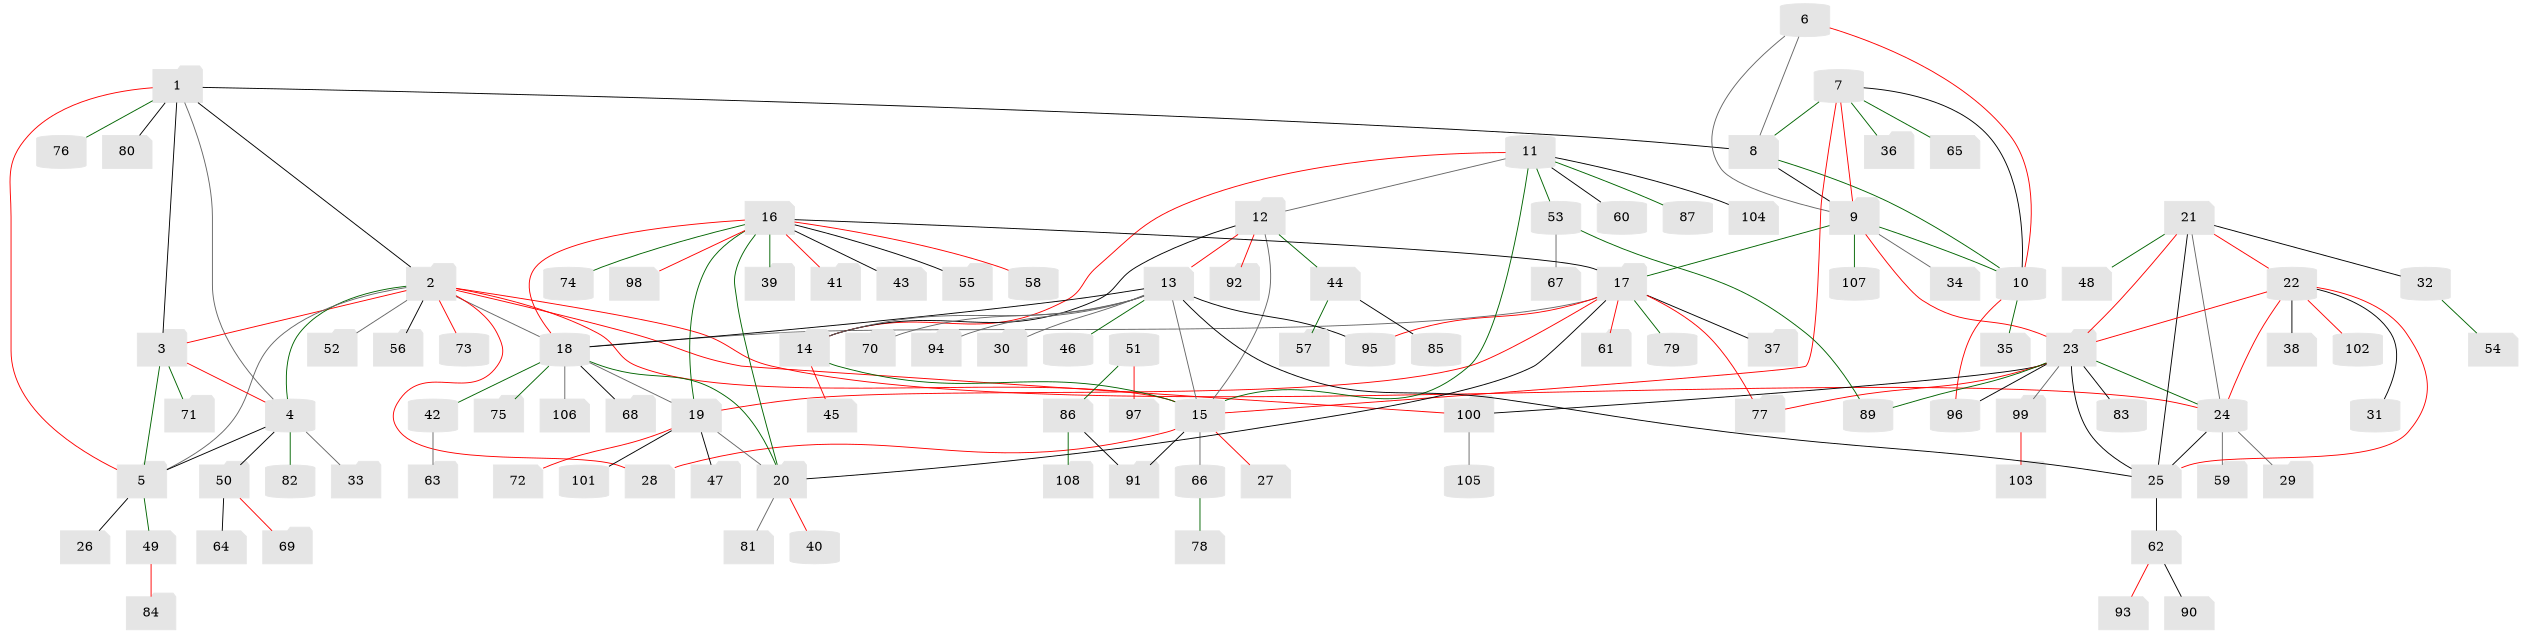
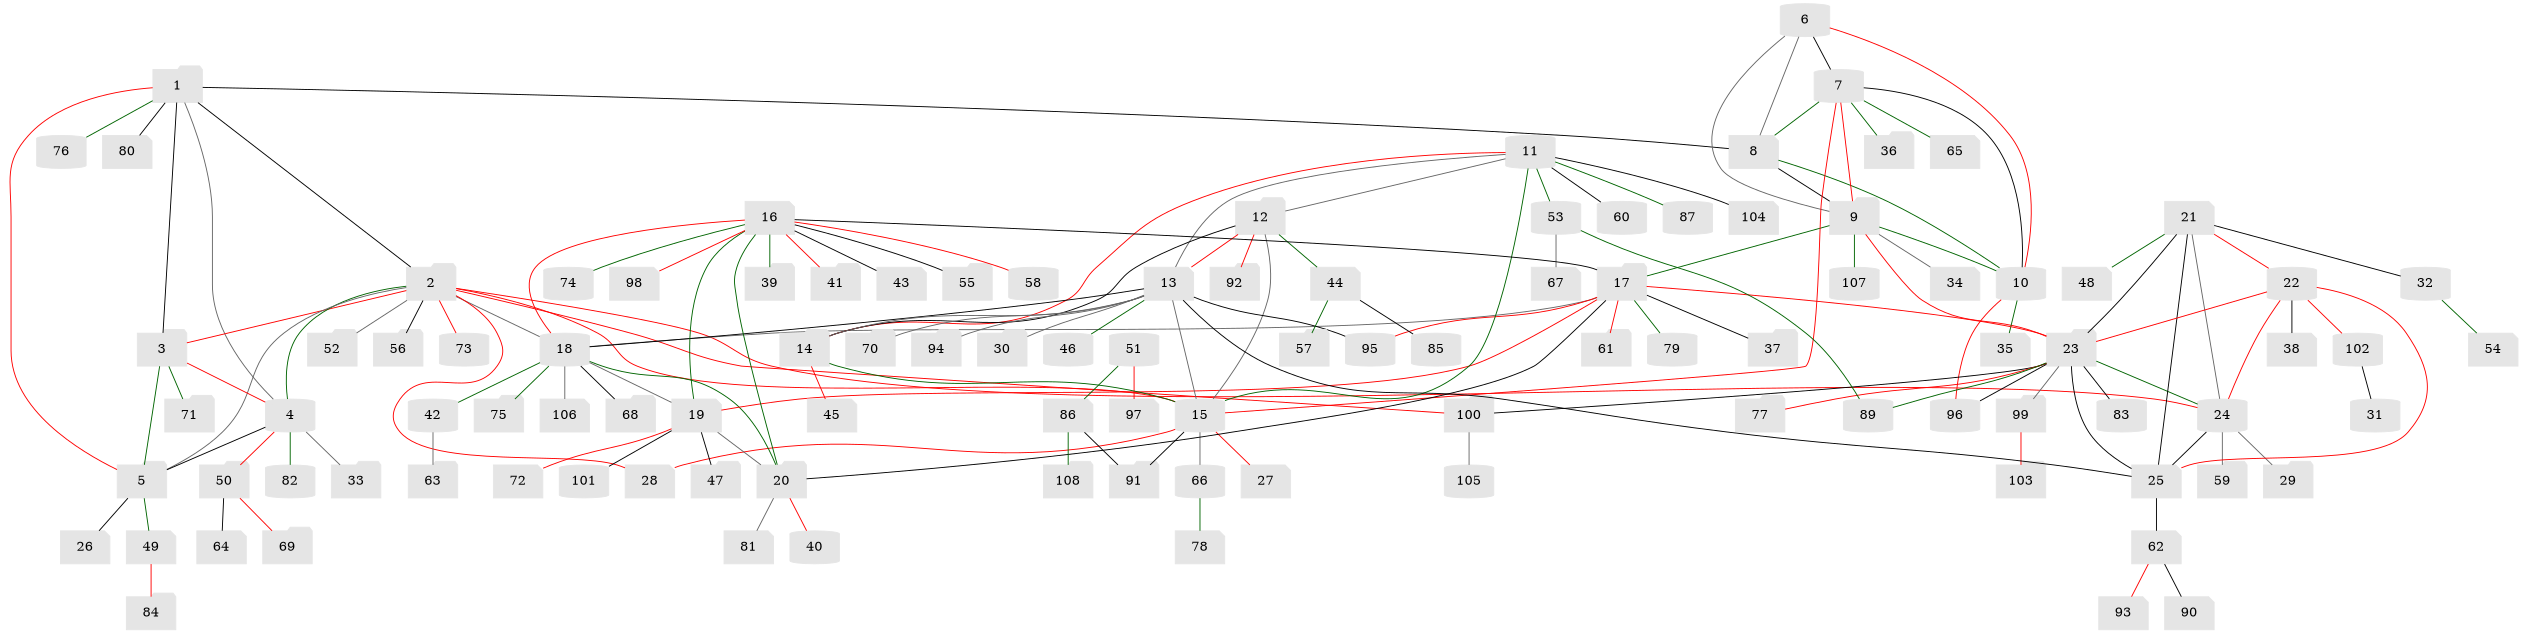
edge "6" -- "7": added
edge "11" -- "13": added
edge "21" -- "23": color red -> black
edge "22" -- "31": now "102" -- "31"
edge "17" -- "77": now "17" -- "23"
edge "4" -- "50": color black -> red
